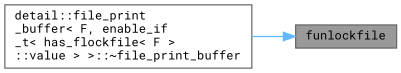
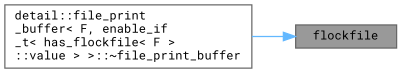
node "funlockfile": label "funlockfile" -> "flockfile"
